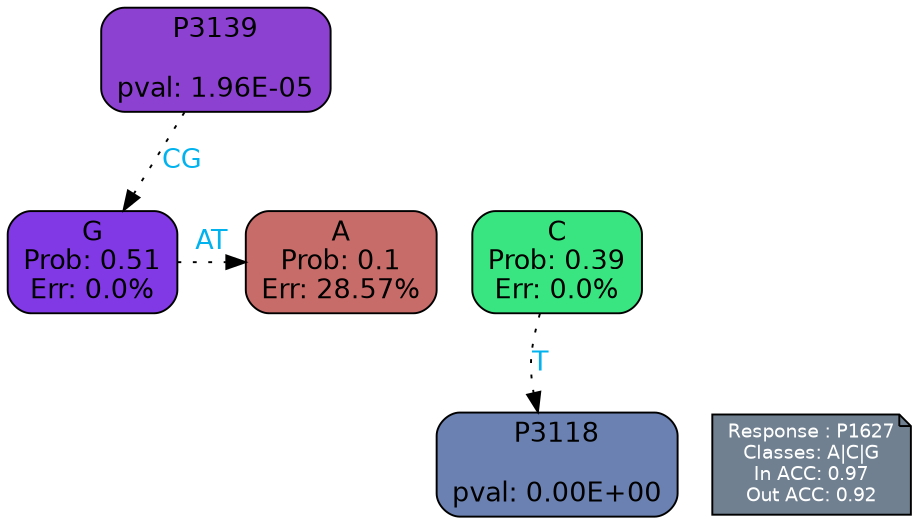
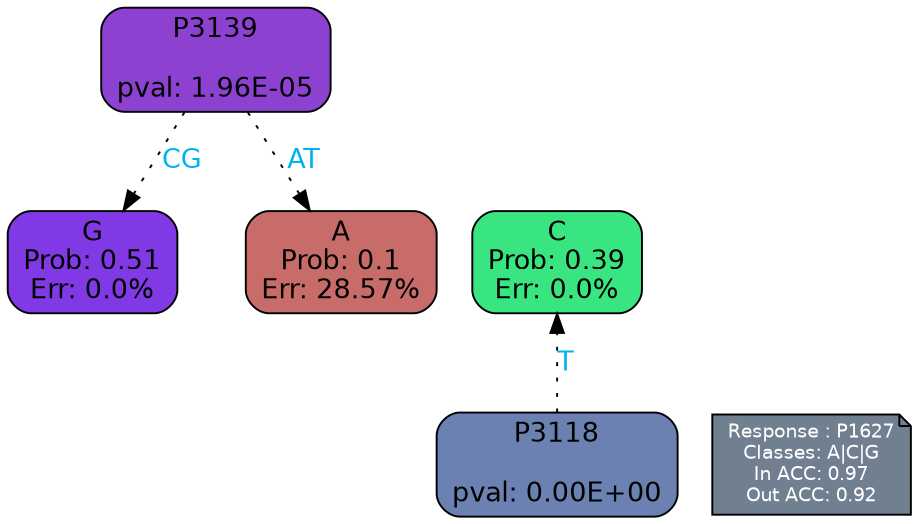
edge "G Prob: 0.51 Err: 0.0%" -> "A Prob: 0.1 Err: 28.57%": now "P3139 pval: 1.96E-05" -> "A Prob: 0.1 Err: 28.57%"
edge "C Prob: 0.39 Err: 0.0%" -> "P3118 pval: 0.00E+00": reversed
